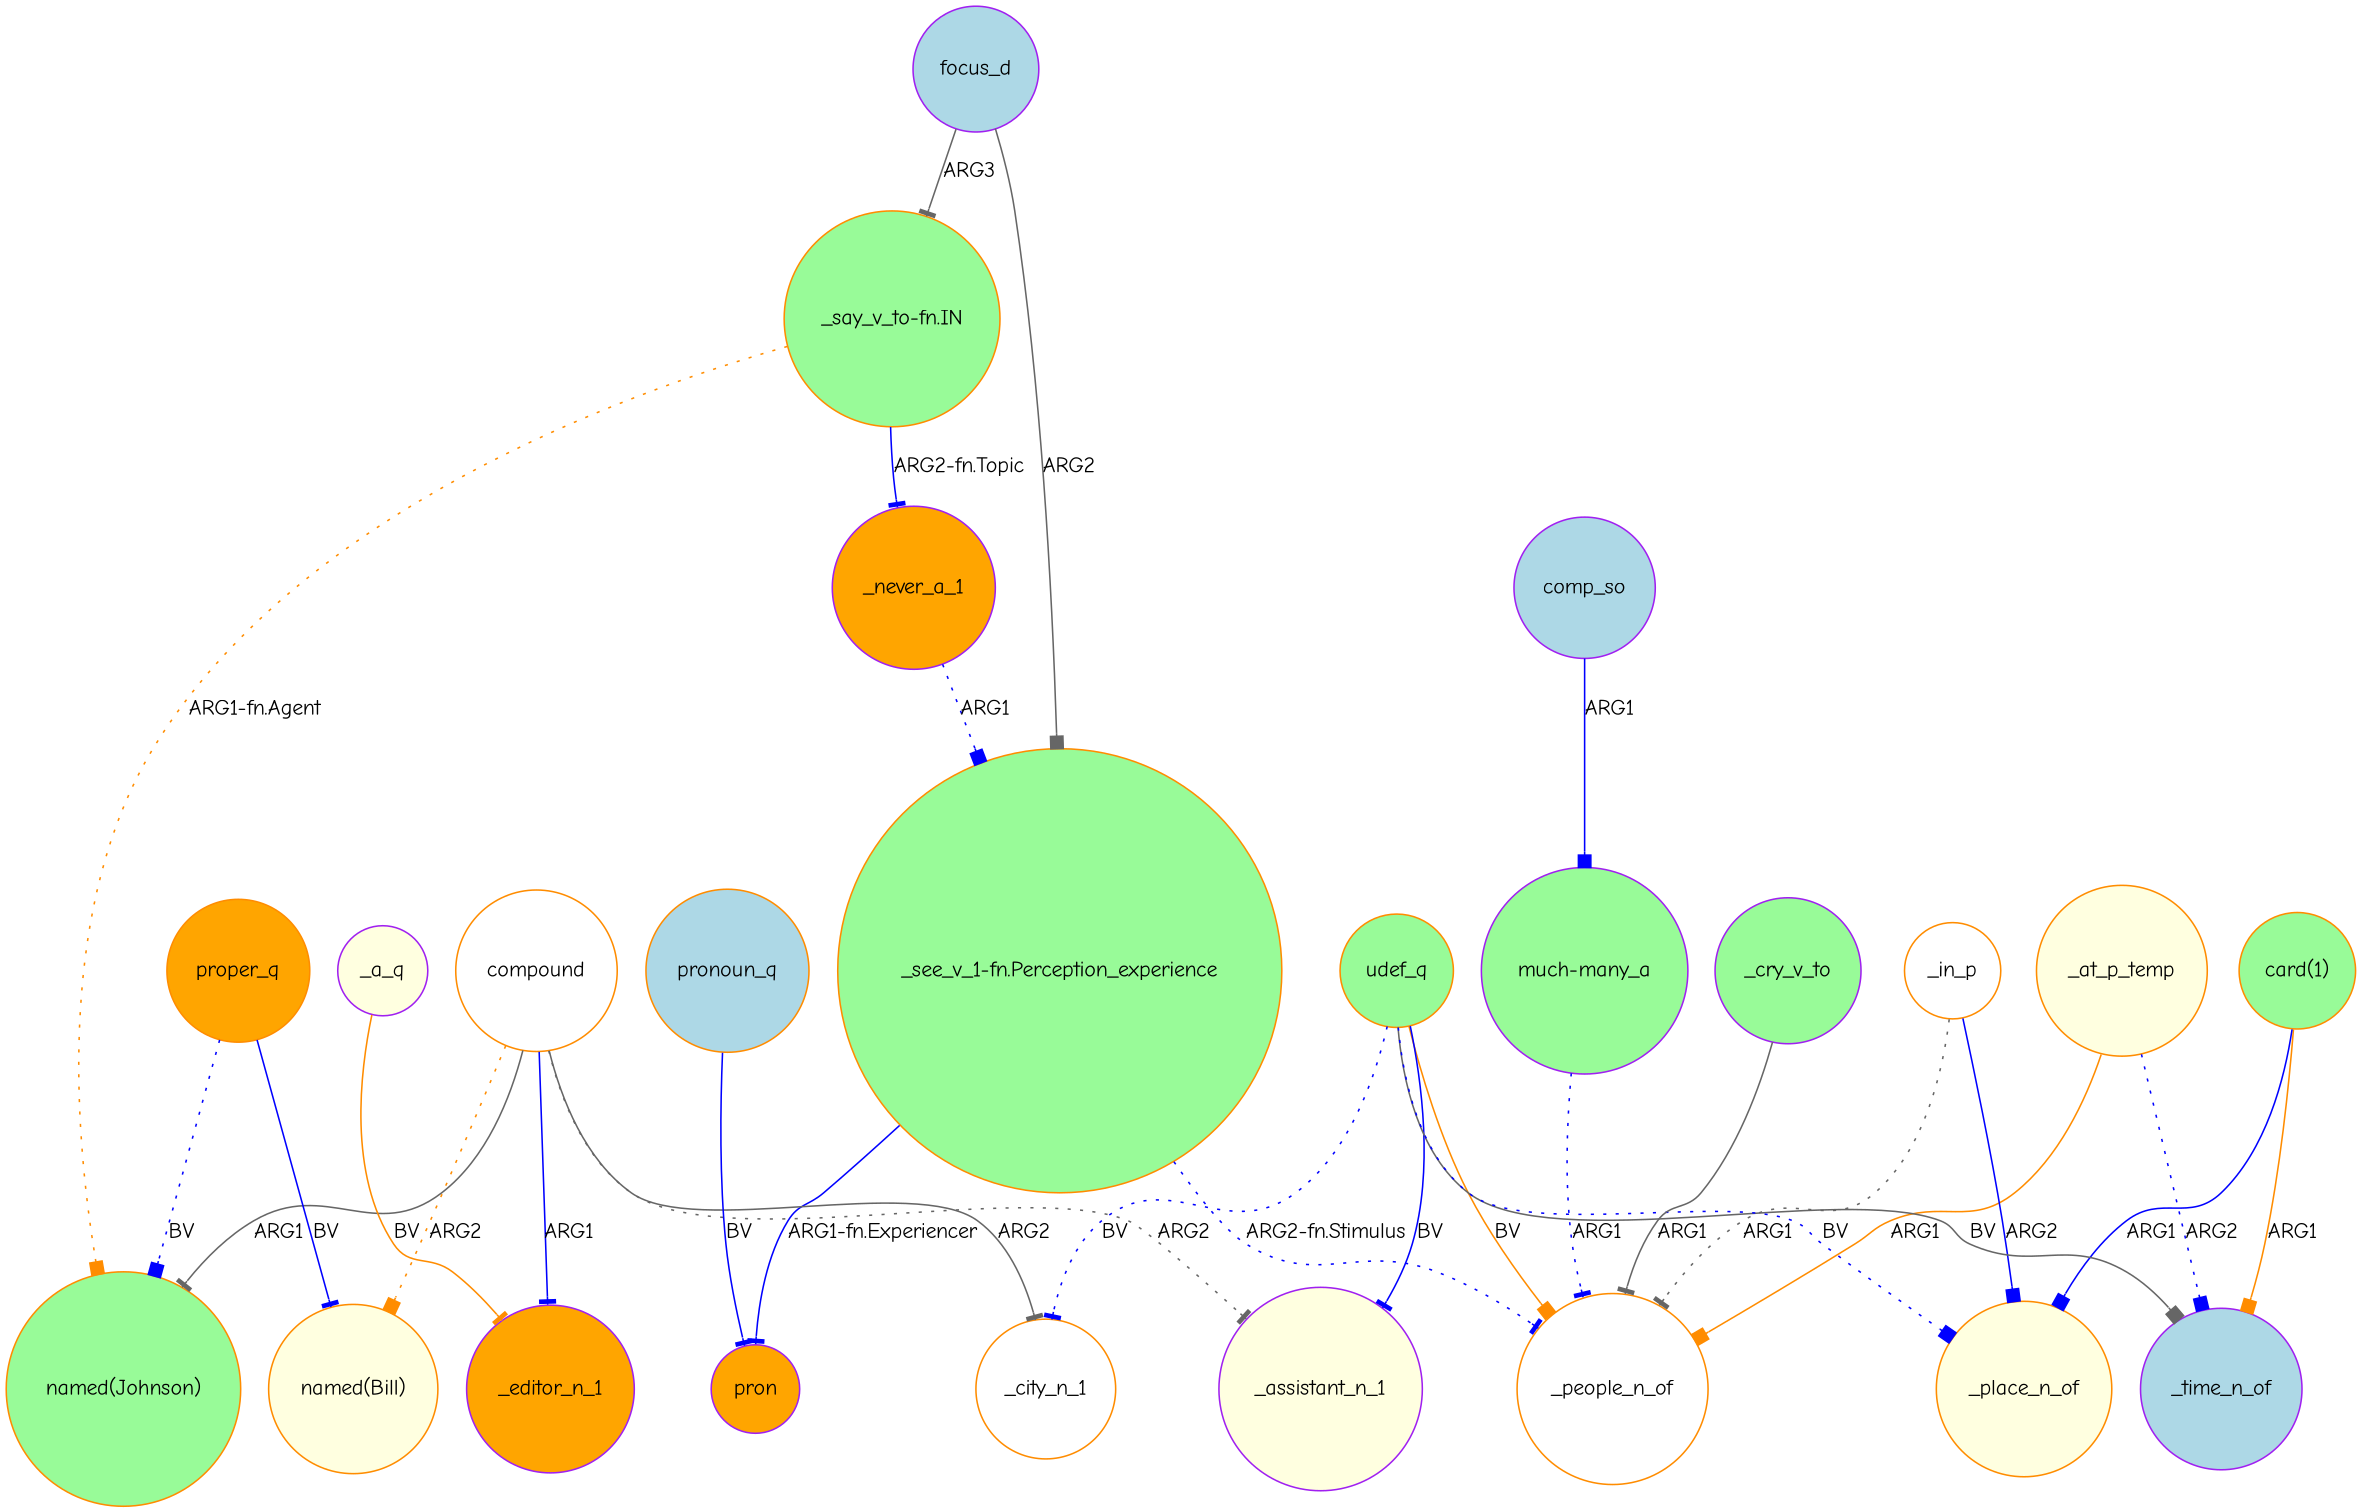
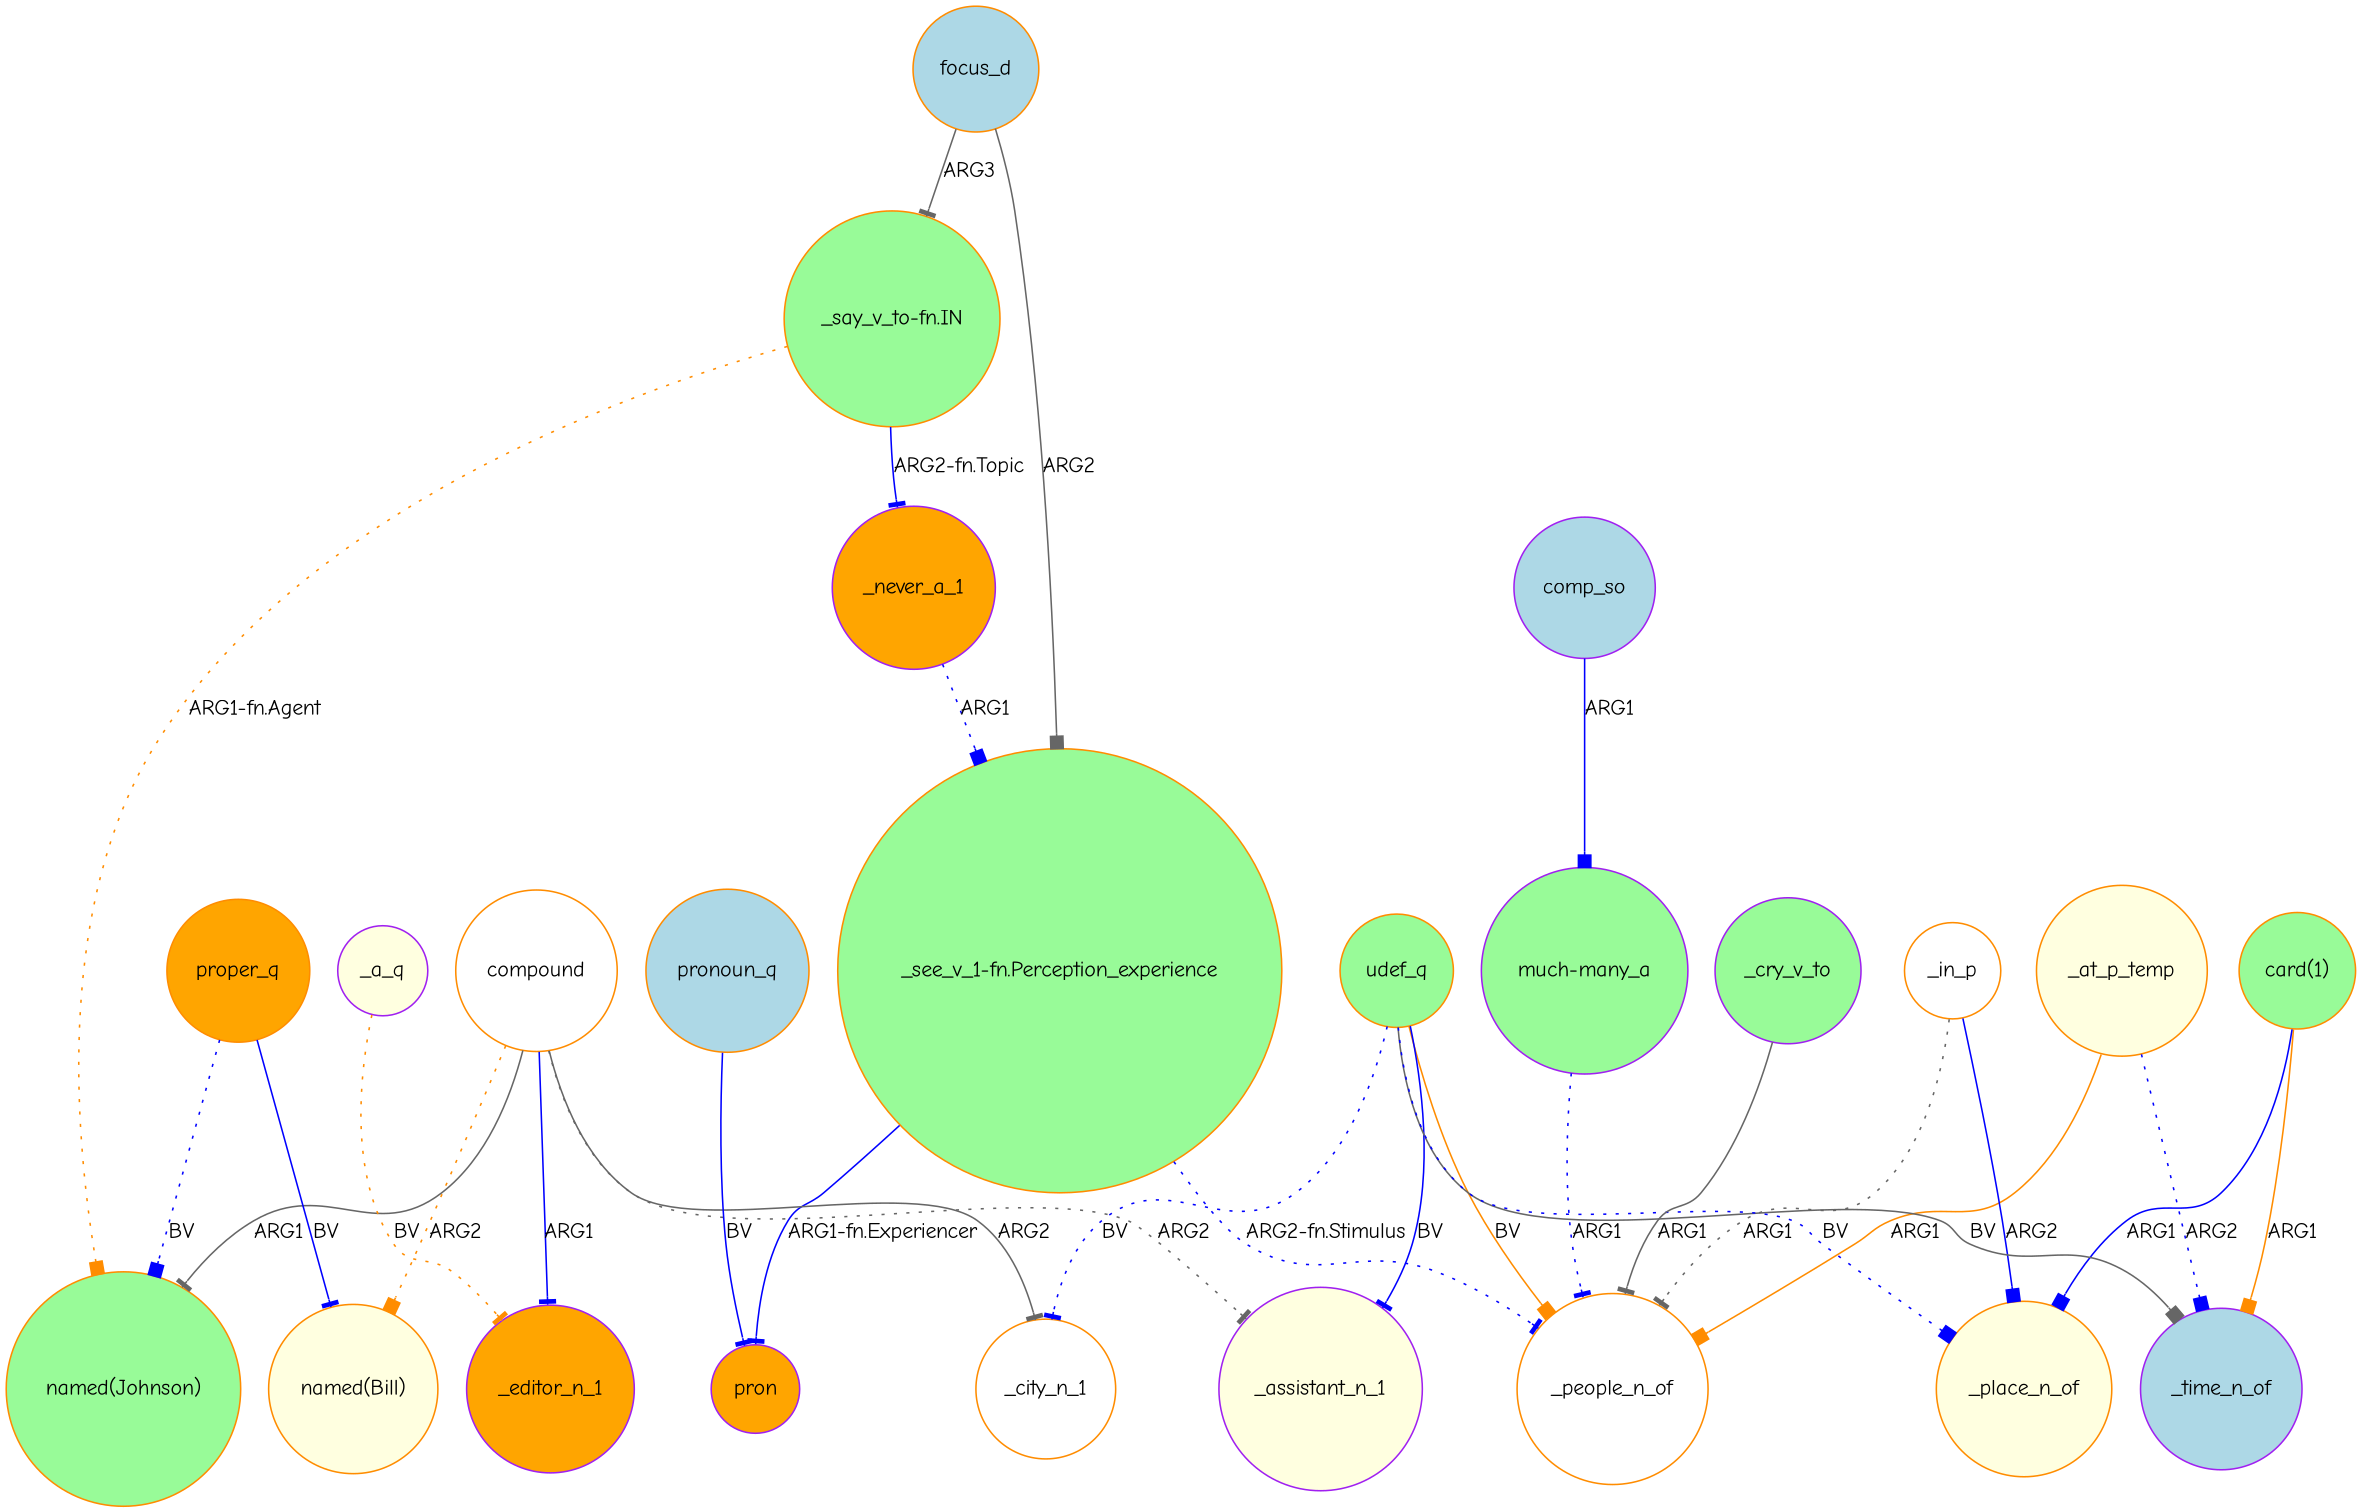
node "focus_d": color purple -> darkorange
edge "_a_q" -> "_editor_n_1": style solid -> dotted
